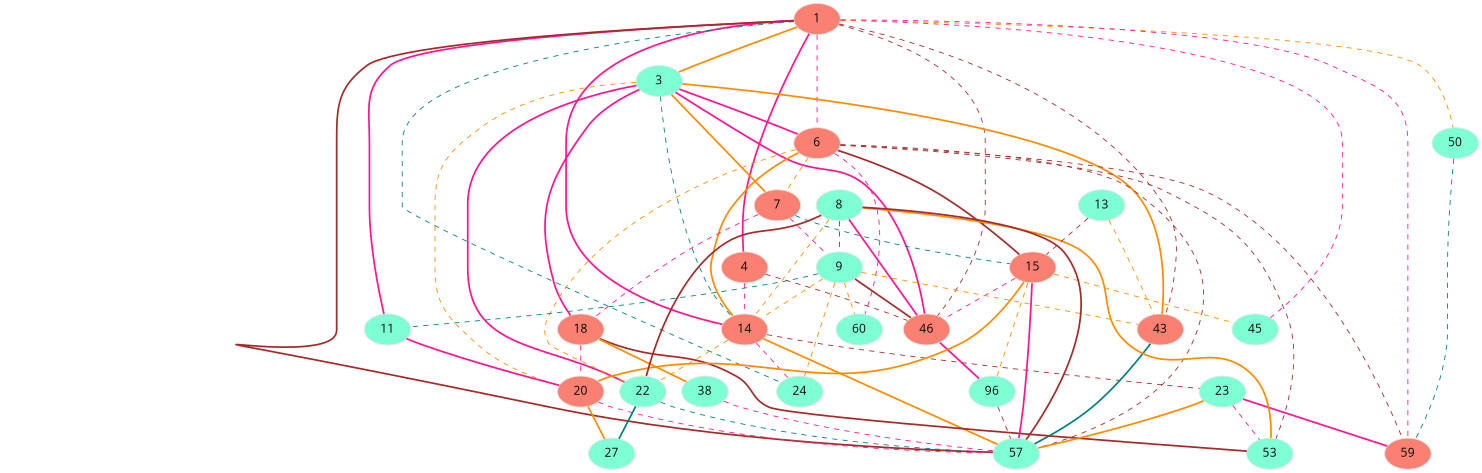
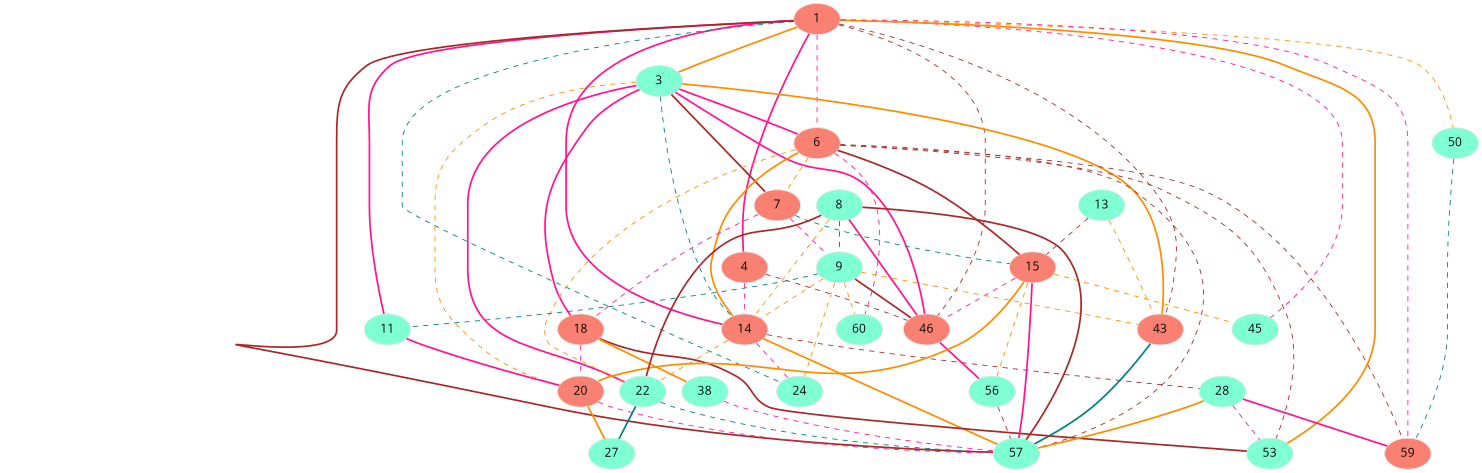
edge "3" -- "7": color darkorange -> brown
edge "8" -- "53": now "1" -- "53"
node "96": label "96" -> "56"
node "23": label "23" -> "28"
